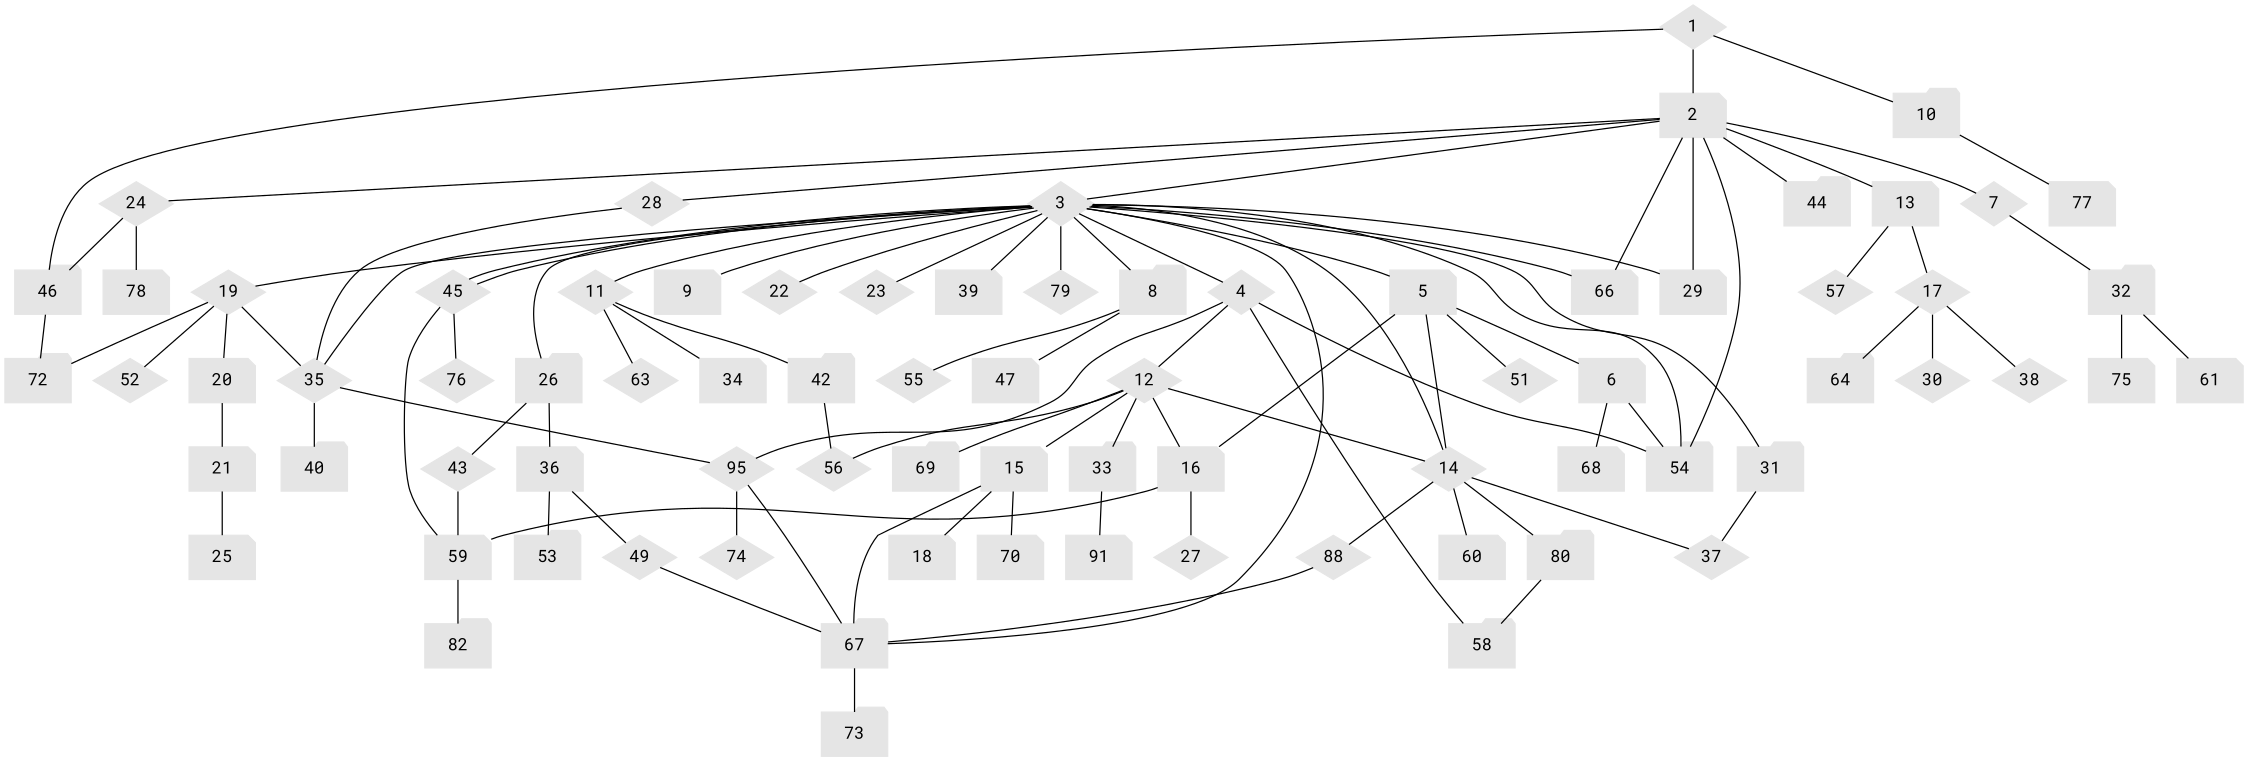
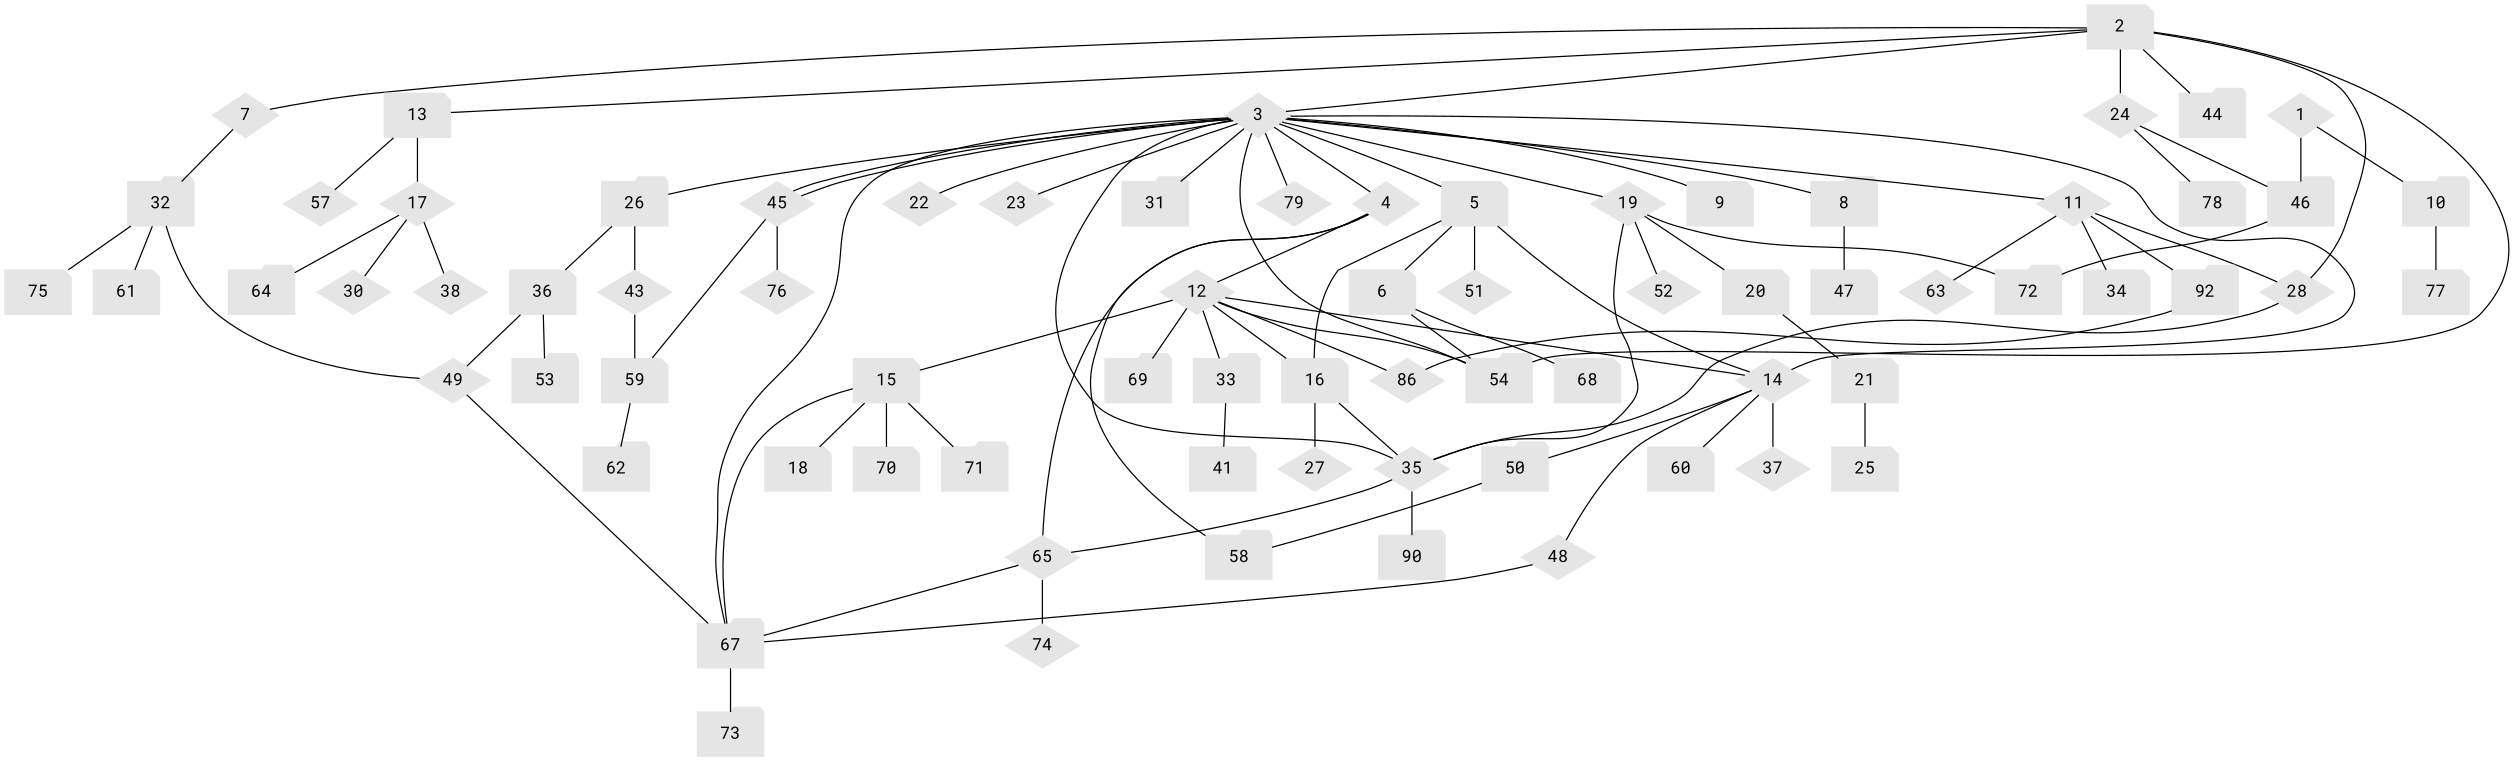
edge "1" -- "2": removed
edge "11" -- "28": added
node "39": removed
node "66": removed
node "29": removed
edge "32" -- "49": added
node "42": label "42" -> "92"
node "55": removed
edge "4" -- "54": now "12" -- "54"
node "40": label "40" -> "90"
node "95": label "95" -> "65"
node "56": label "56" -> "86"
node "71": added
edge "16" -- "59": now "16" -- "35"
edge "31" -- "37": removed
node "91": label "91" -> "41"
node "88": label "88" -> "48"
node "80": label "80" -> "50"
node "82": label "82" -> "62"
